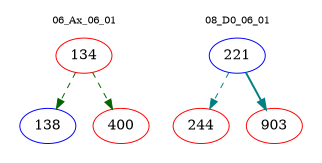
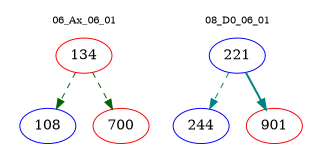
node "138": label "138" -> "108"
node "400": label "400" -> "700"
node "244": color red -> blue
node "903": label "903" -> "901"
